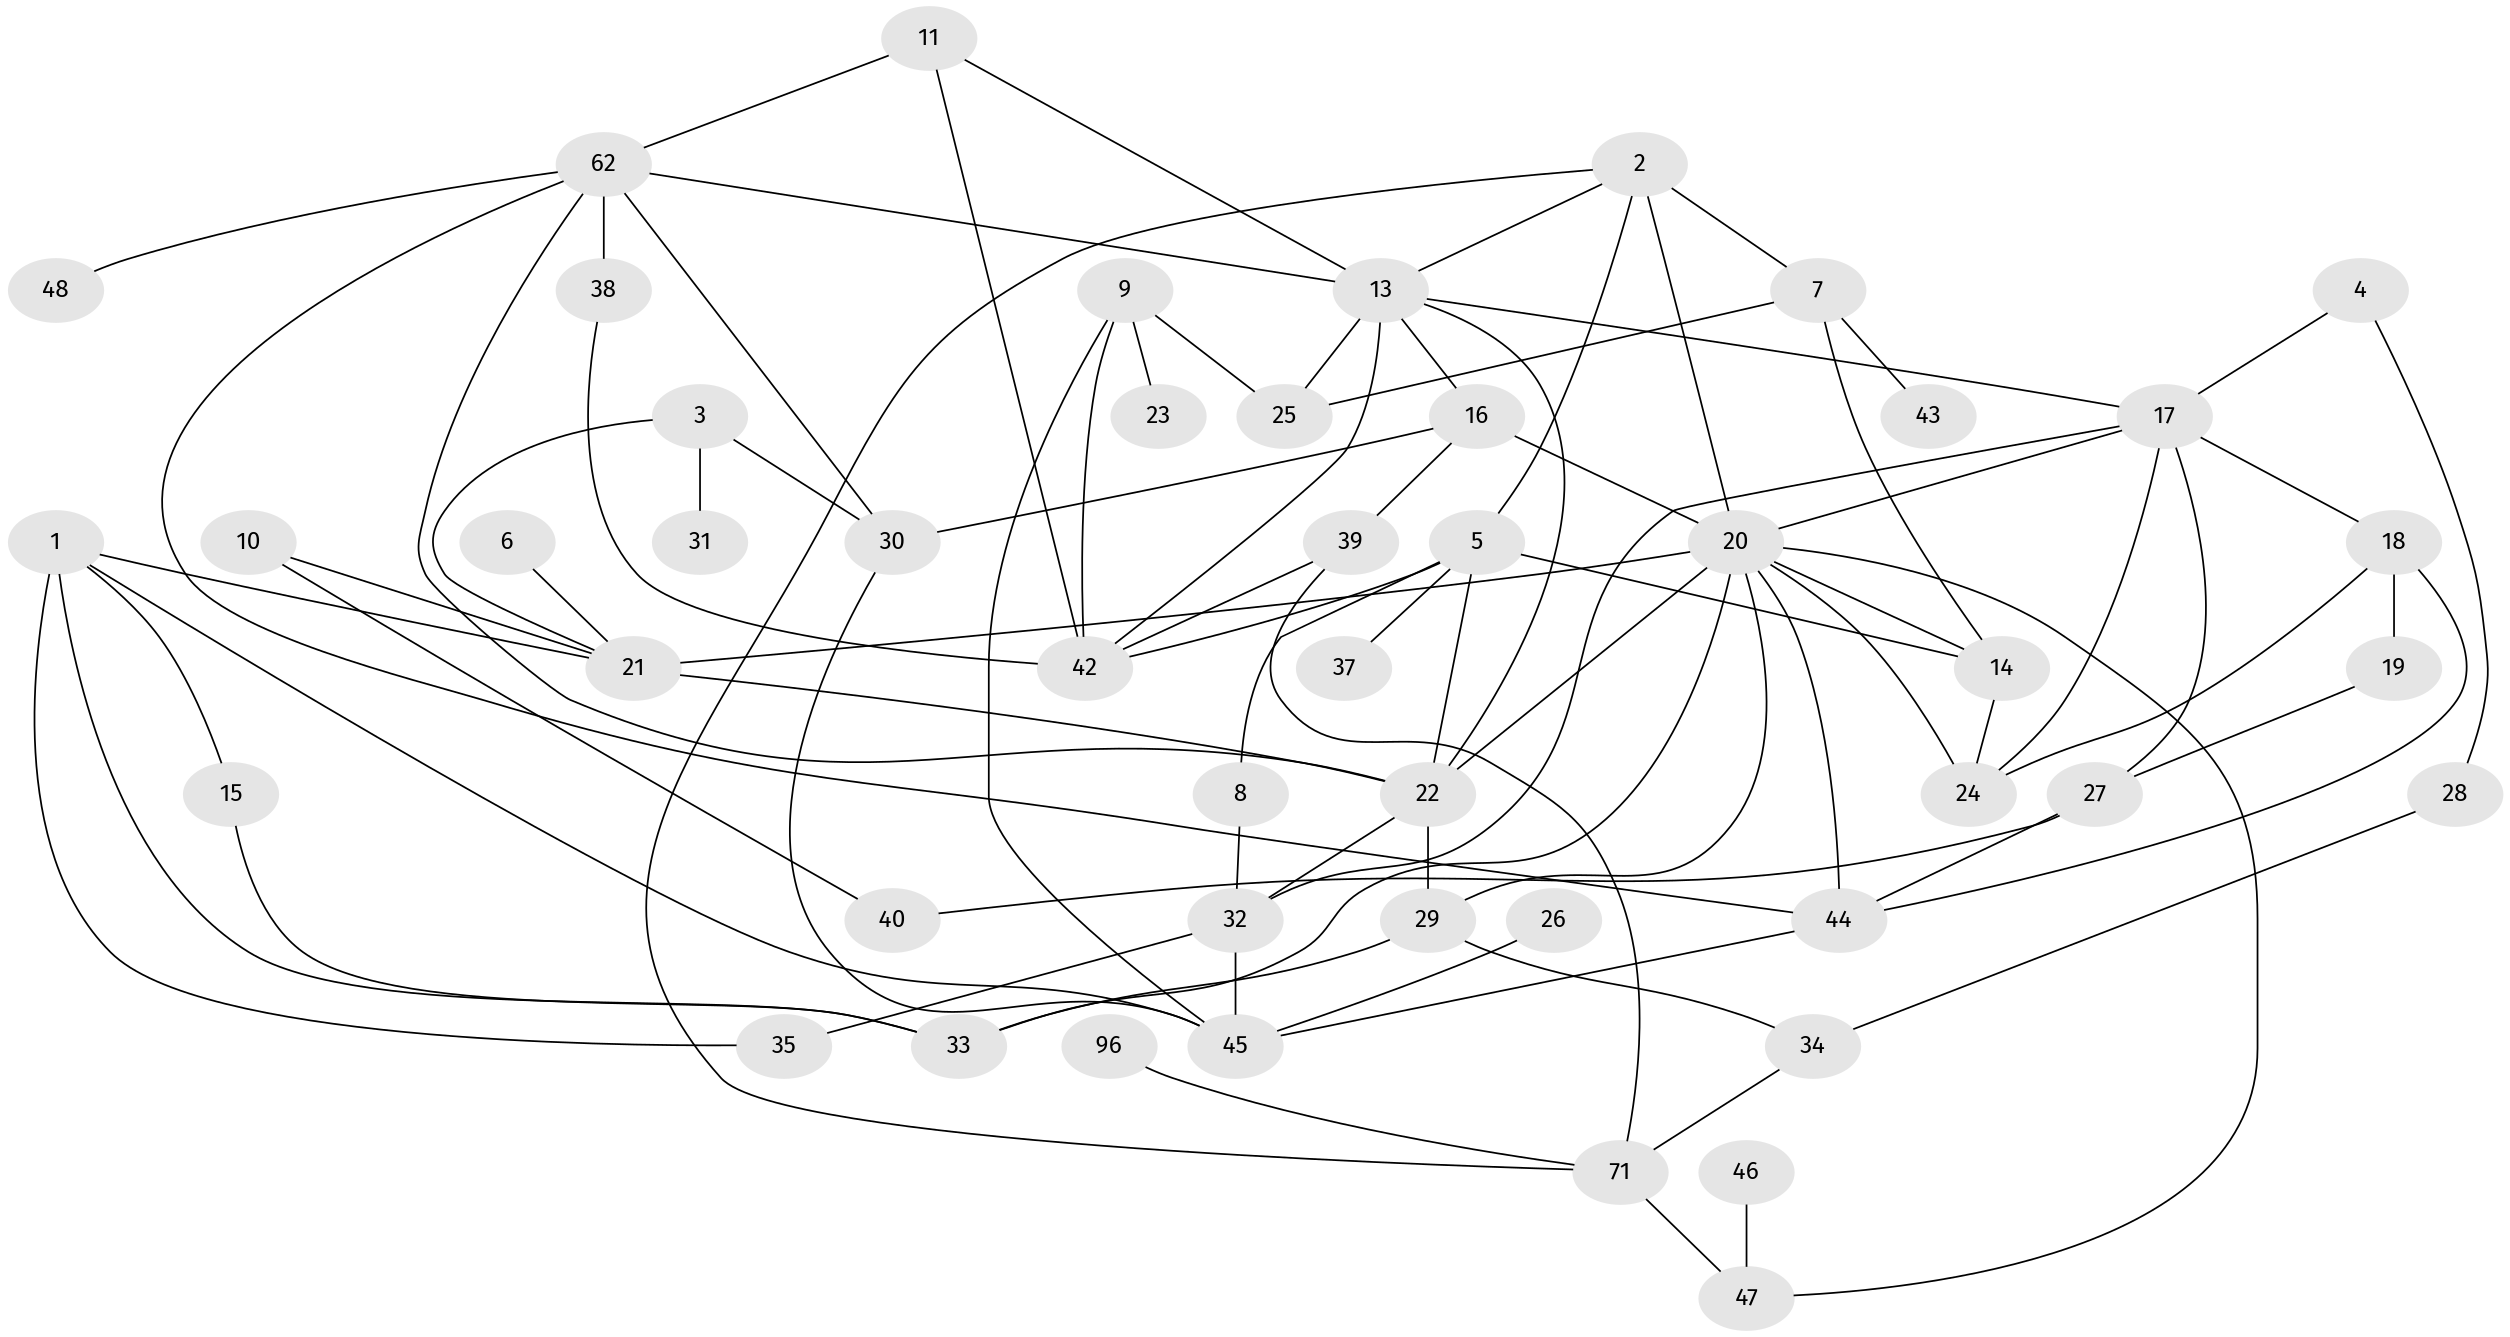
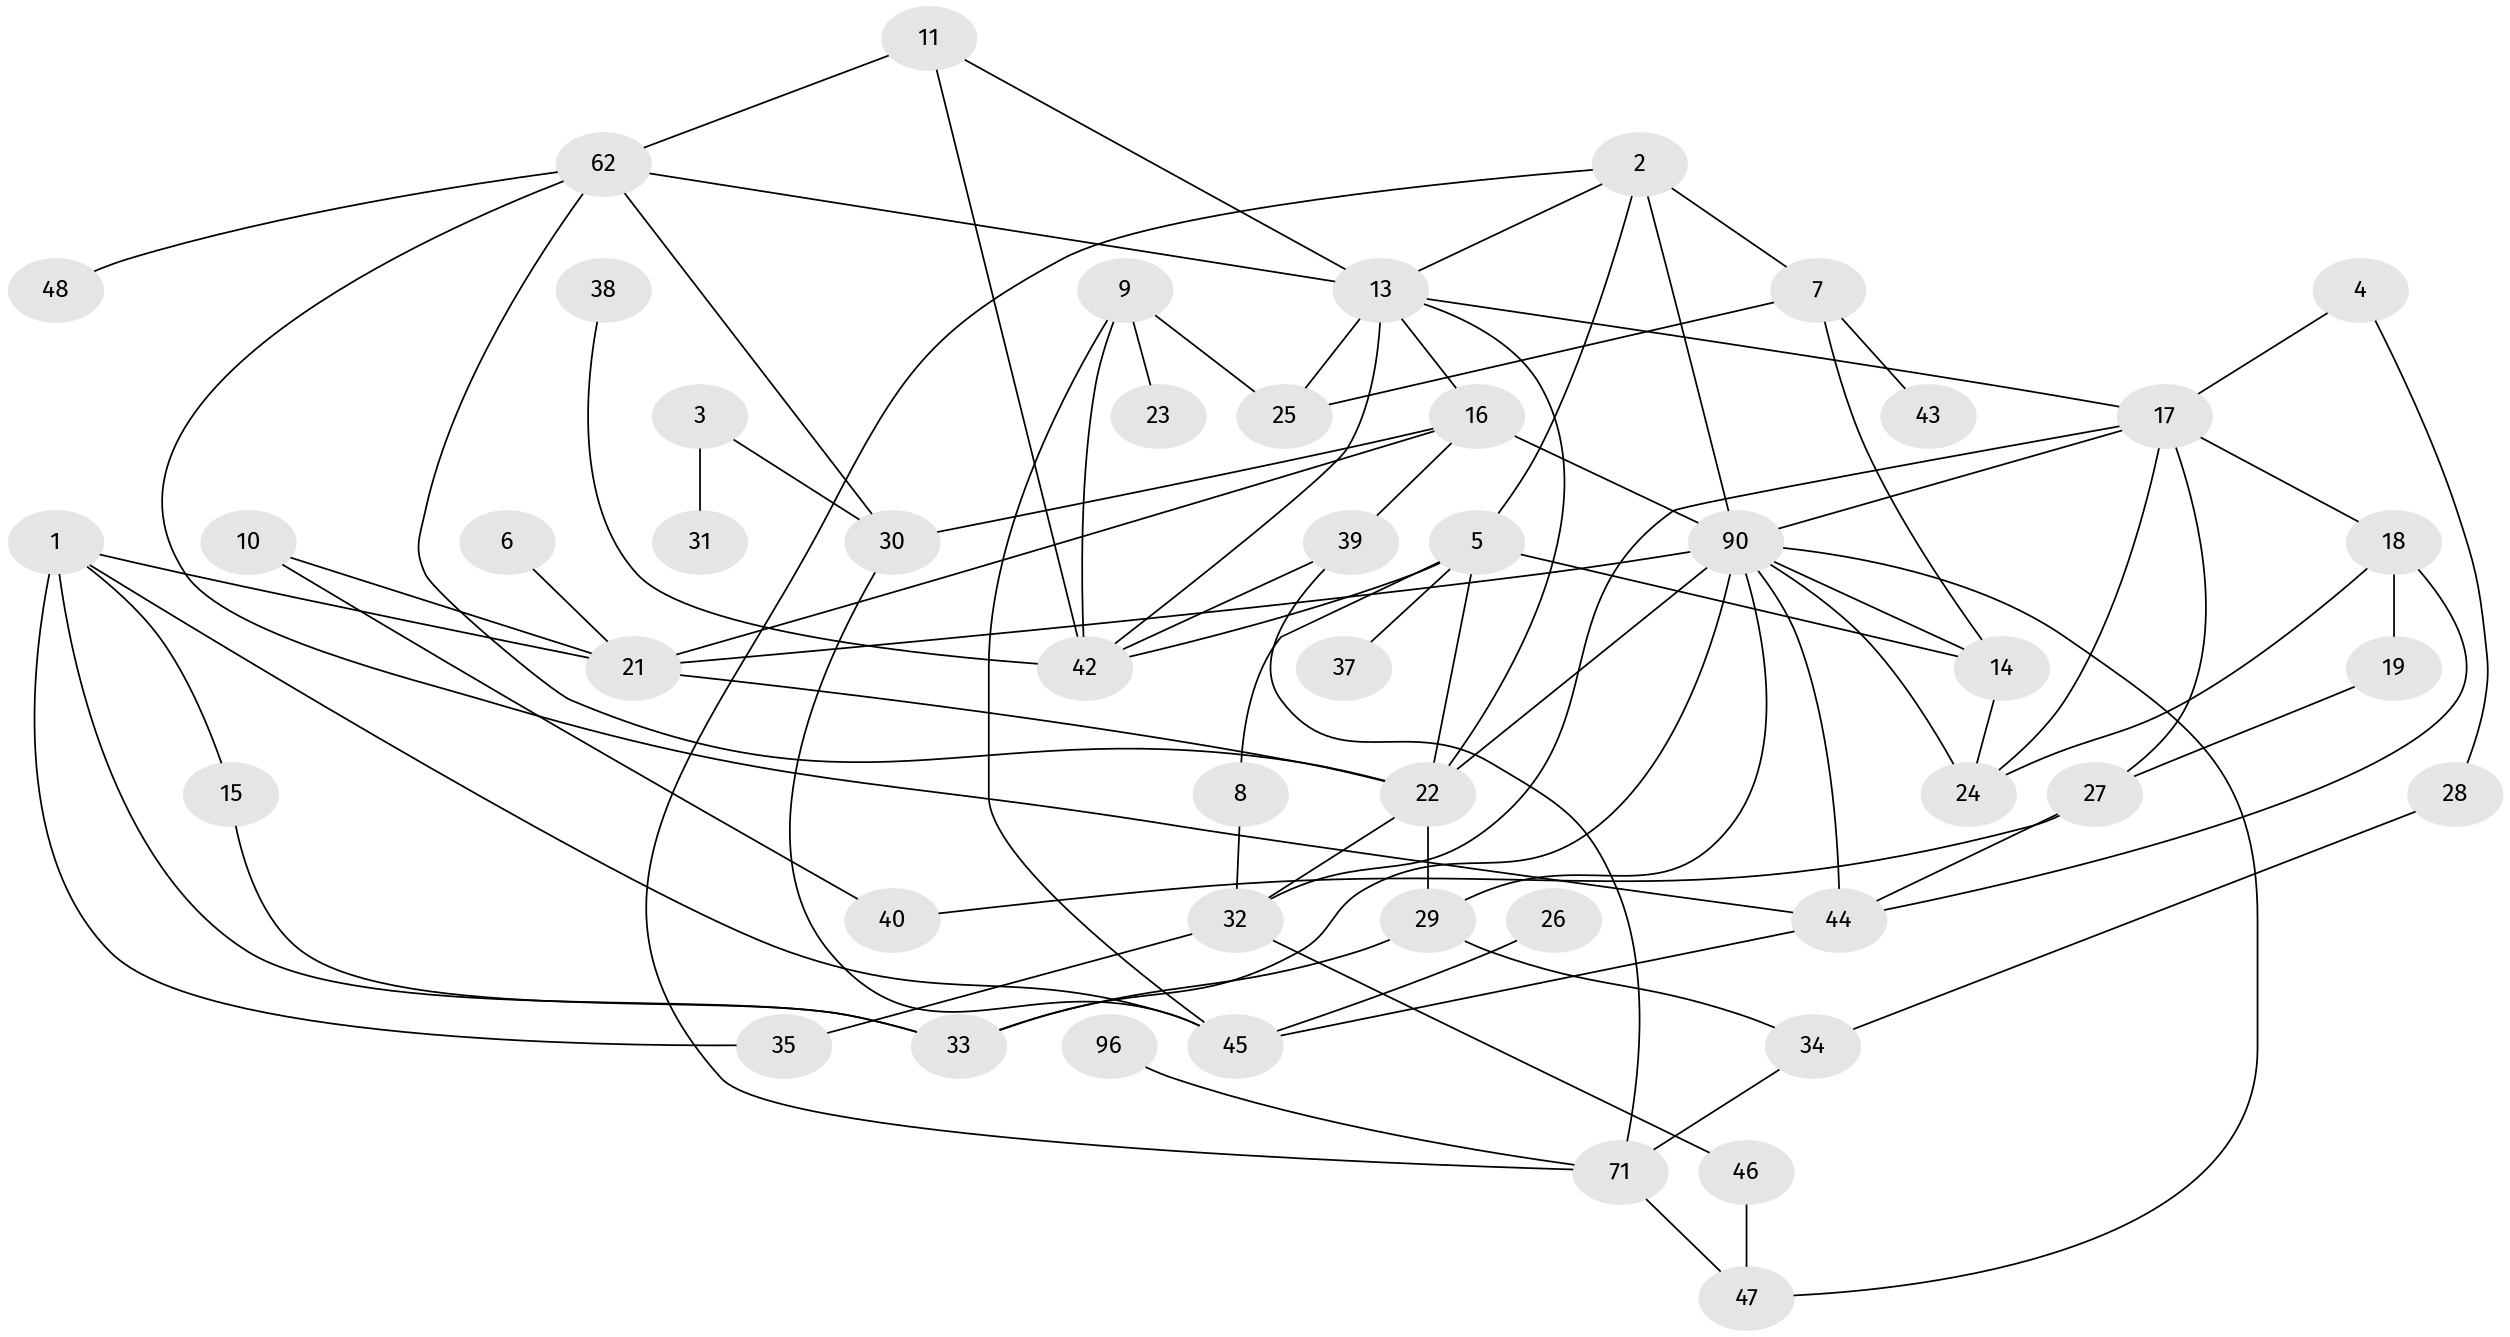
edge "62" -- "38": removed
edge "3" -- "21": now "16" -- "21"
node "20": label "20" -> "90"
edge "32" -- "45": now "32" -- "46"
